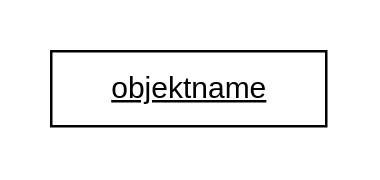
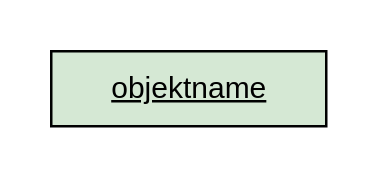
node "objektname": fillcolor #ffffff -> #d5e8d4
